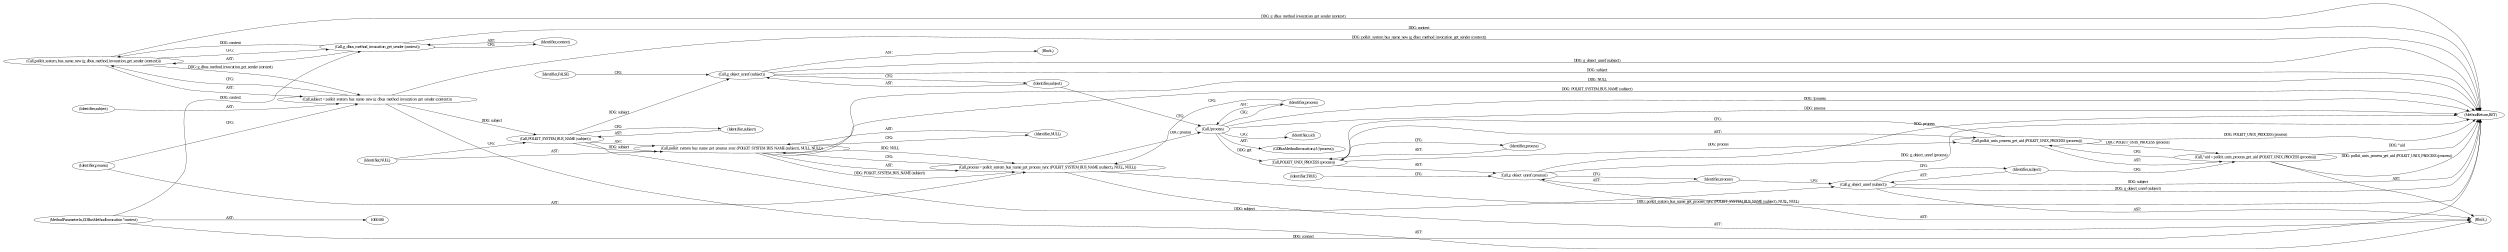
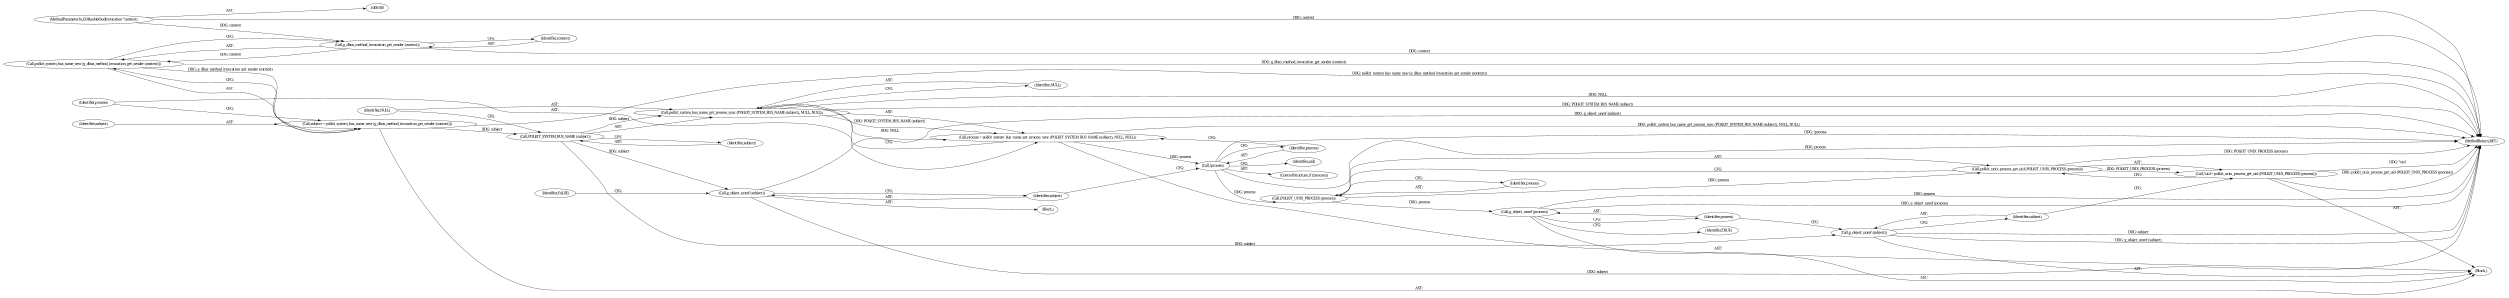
node "(GDBusMethodInvocation,if (!process))": label "(GDBusMethodInvocation,if (!process))" -> "(ControlStructure,if (!process))"
edge "(Call,!process)" -> "(Call,POLKIT_UNIX_PROCESS (process))": label "DDG: get" -> "DDG: process"
edge "(Call,POLKIT_UNIX_PROCESS (process))" -> "(Call,g_object_unref (process))": label "AST: " -> "DDG: process"
edge "(Identifier,TRUE)" -> "(Call,g_object_unref (process))": reversed
